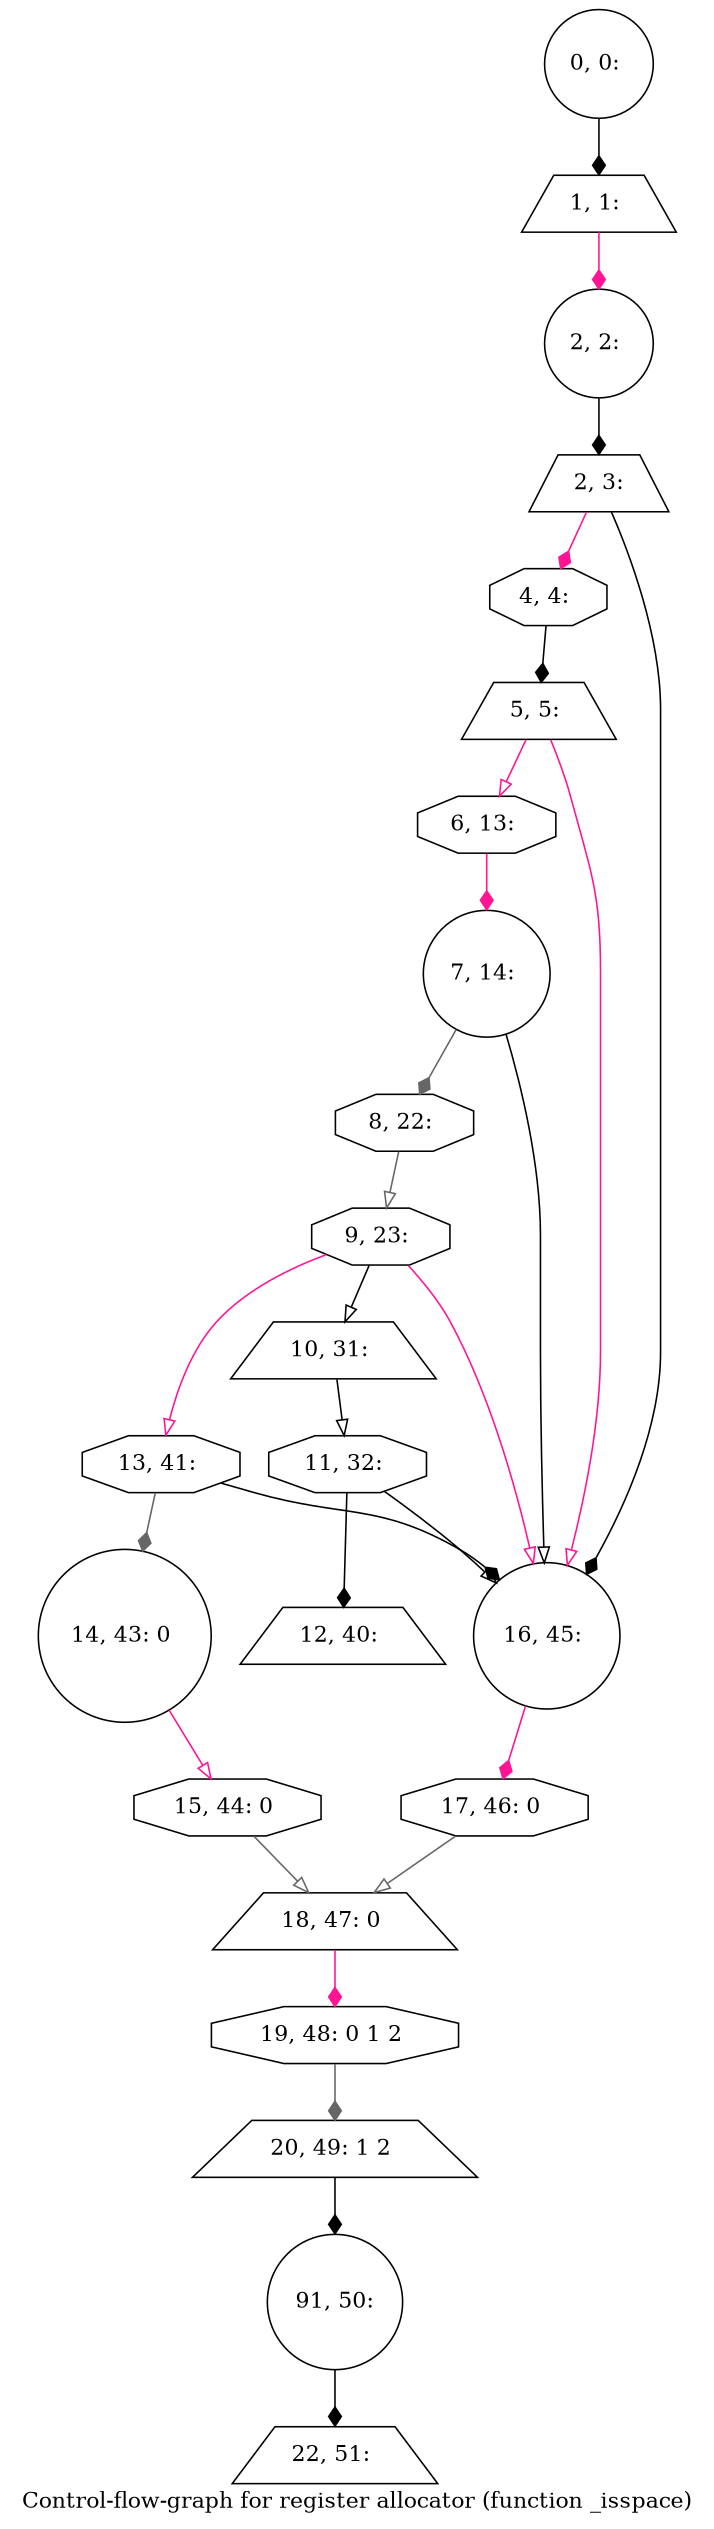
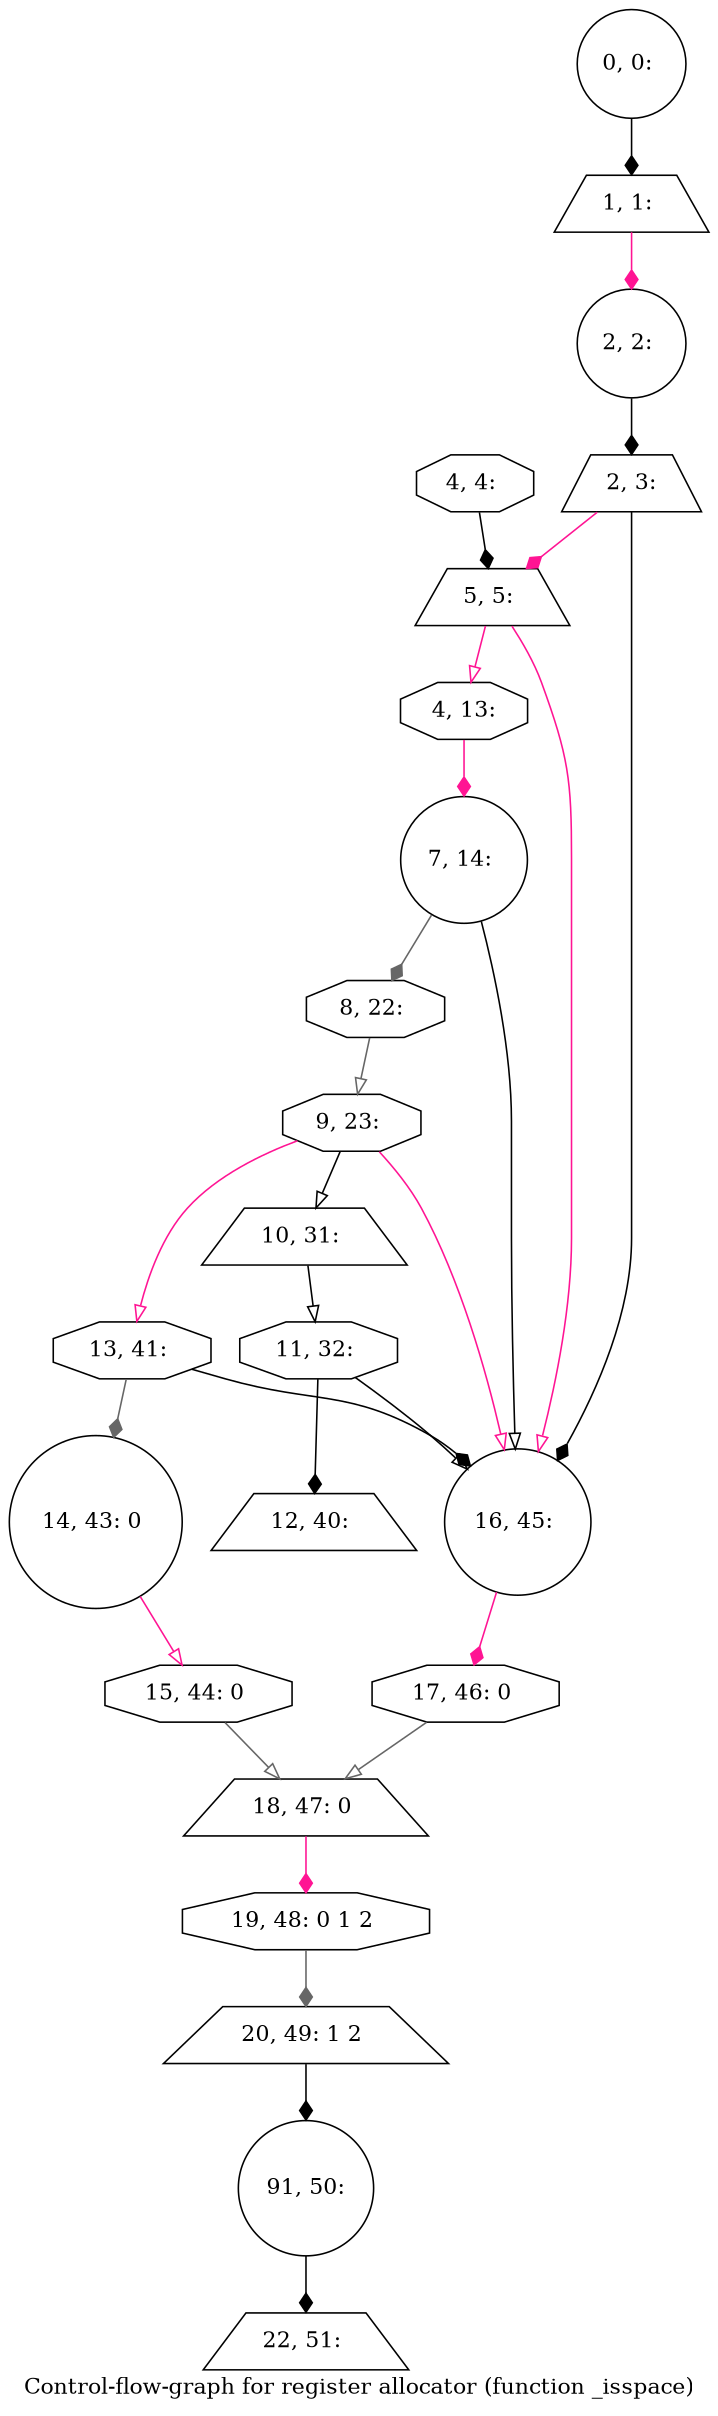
edge "2, 3:" -> "4, 4:": now "2, 3:" -> "5, 5:"
node "6, 13:": label "6, 13:" -> "4, 13:"
